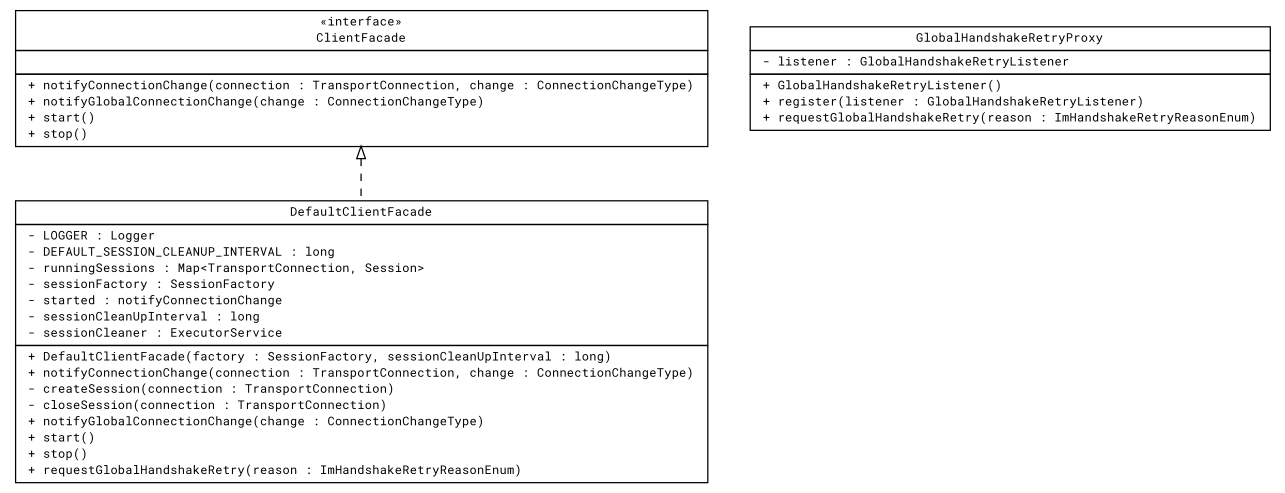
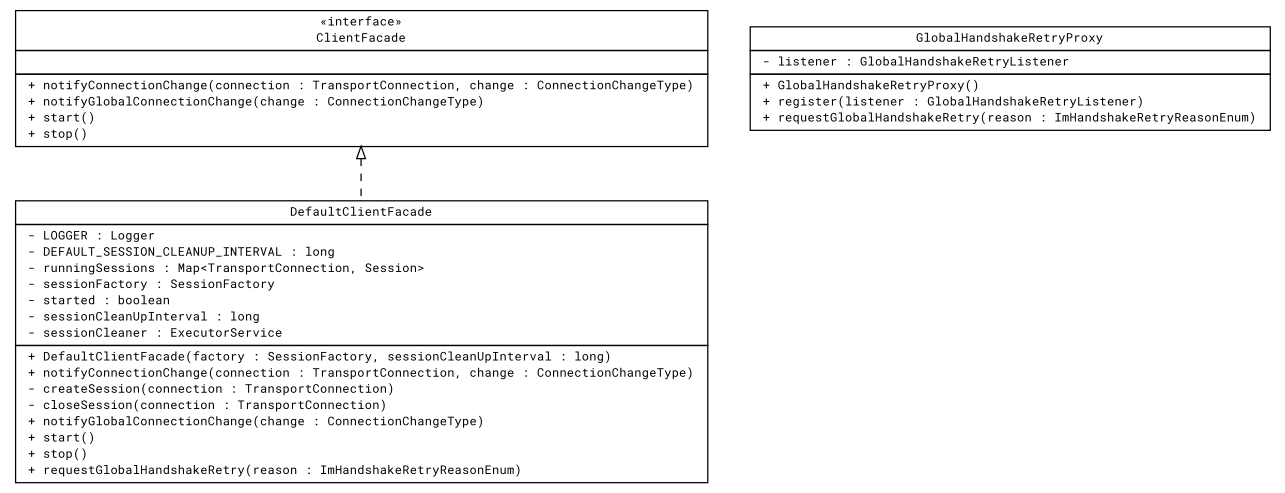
node "GlobalHandshakeRetryProxy": text "+ GlobalHandshakeRetryListener()" -> "+ GlobalHandshakeRetryProxy()"
node "DefaultClientFacade": text "- started : notifyConnectionChange" -> "- started : boolean"
